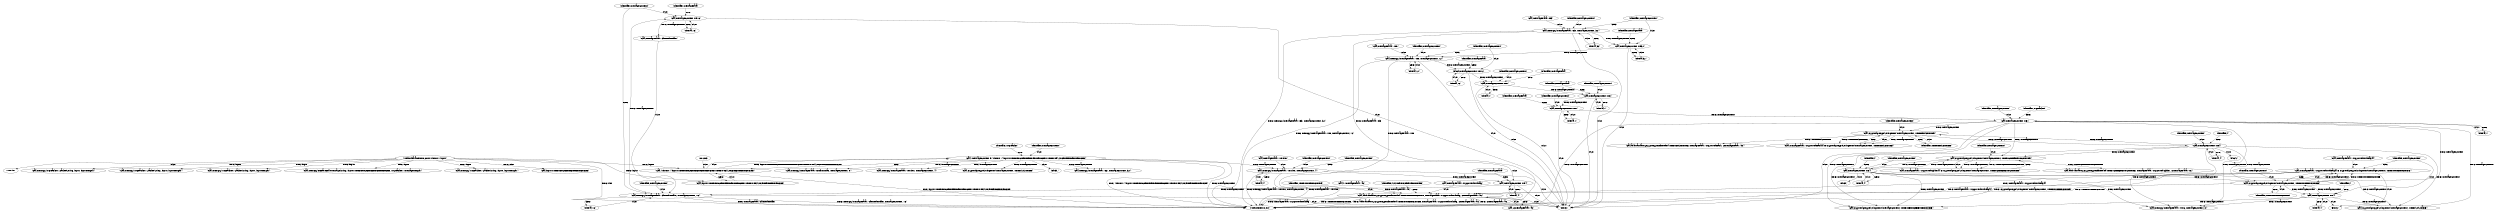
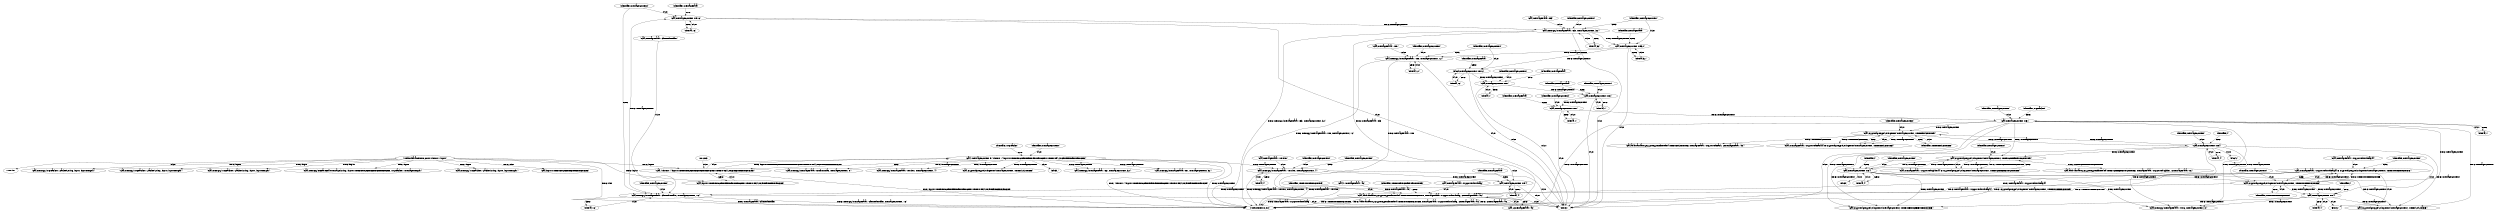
edge "(Call,messageContent +=16)" -> "(Call,messageData->clientIdentifier)": now "(Call,messageContent +=16)" -> "(Call,memcpy(messageData->H3, messageContent, 32))"
edge "(Call,memcpy(messageData->ZID, messageContent, 12))" -> "(Block,messageContent +=12)": now "(Call,messageContent +=32)" -> "(Block,messageContent +=12)"
node "(Call,memcpy(messageData->H1, messageContent, 32))": added
node "(Identifier,SAS_KEYAGREEMENT_TYPE)": label "(Identifier,SAS_KEYAGREEMENT_TYPE)" -> "(Identifier,ZRTP_KEYAGREEMENT_TYPE)"
